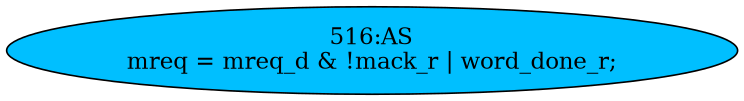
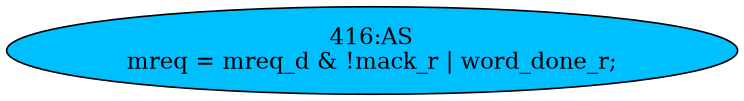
node "516:AS mreq = mreq_d & !mack_r | word_done_r;": label "516:AS mreq = mreq_d & !mack_r | word_done_r;" -> "416:AS mreq = mreq_d & !mack_r | word_done_r;"
